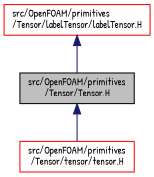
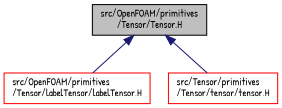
edge "src/OpenFOAM/primitives /Tensor/Tensor.H" -> "src/OpenFOAM/primitives /Tensor/labelTensor/labelTensor.H": reversed
node "src/OpenFOAM/primitives /Tensor/tensor/tensor.H": label "src/OpenFOAM/primitives /Tensor/tensor/tensor.H" -> "src/Tensor/primitives /Tensor/tensor/tensor.H"
